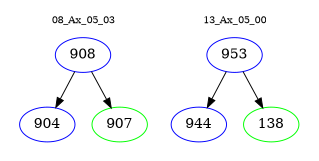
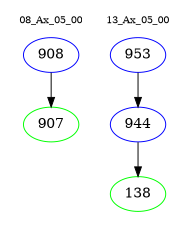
cluster "08_Ax_05_03": label "08_Ax_05_03" -> "08_Ax_05_00"
edge "953" -> "138": now "944" -> "138"
node "904": removed
